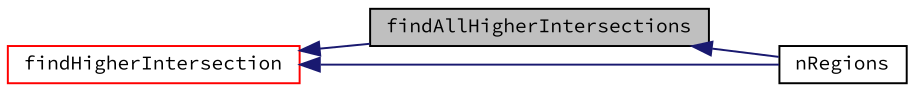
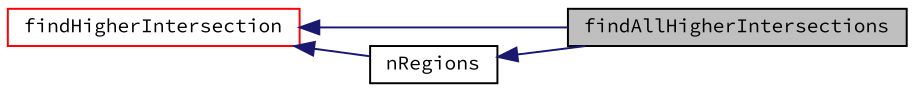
edge "nRegions" -> "findAllHigherIntersections": reversed
